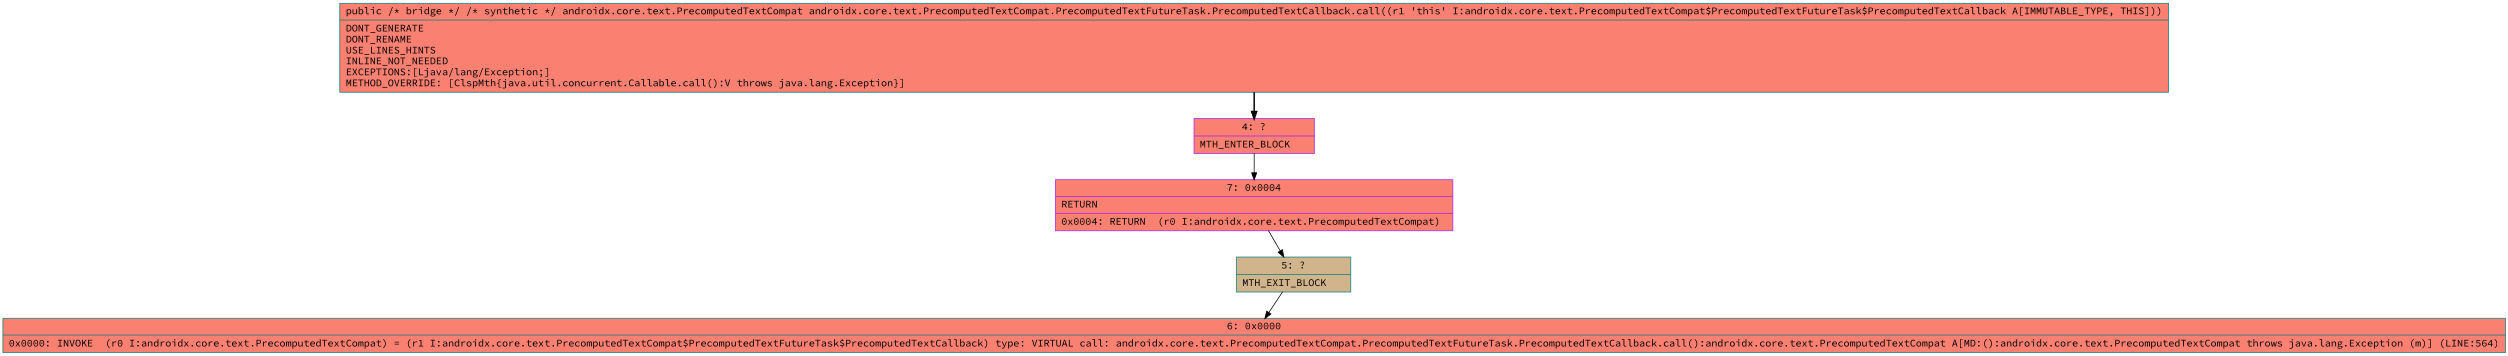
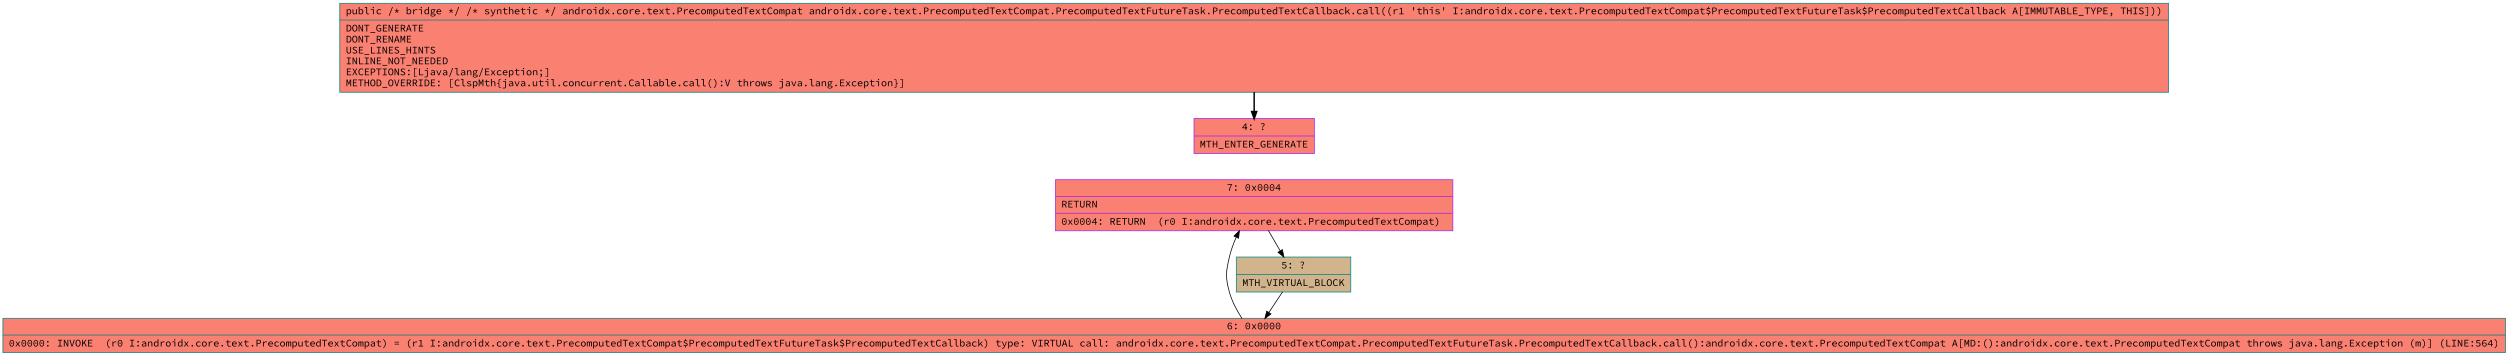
node "4: ?": text "MTH_ENTER_BLOCK" -> "MTH_ENTER_GENERATE"
edge "4: ?" -> "7: 0x0004": now "6: 0x0000" -> "7: 0x0004"
node "5: ?": text "MTH_EXIT_BLOCK" -> "MTH_VIRTUAL_BLOCK"
